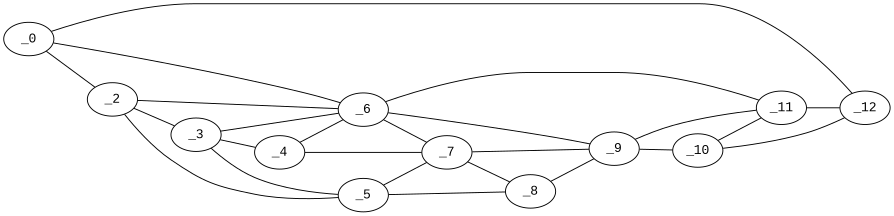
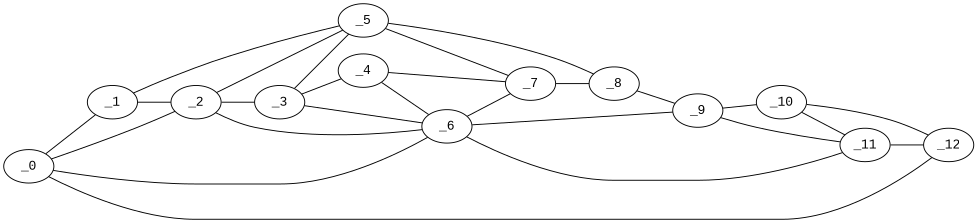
node "_1": added
edge "_9" -- "_7": removed
